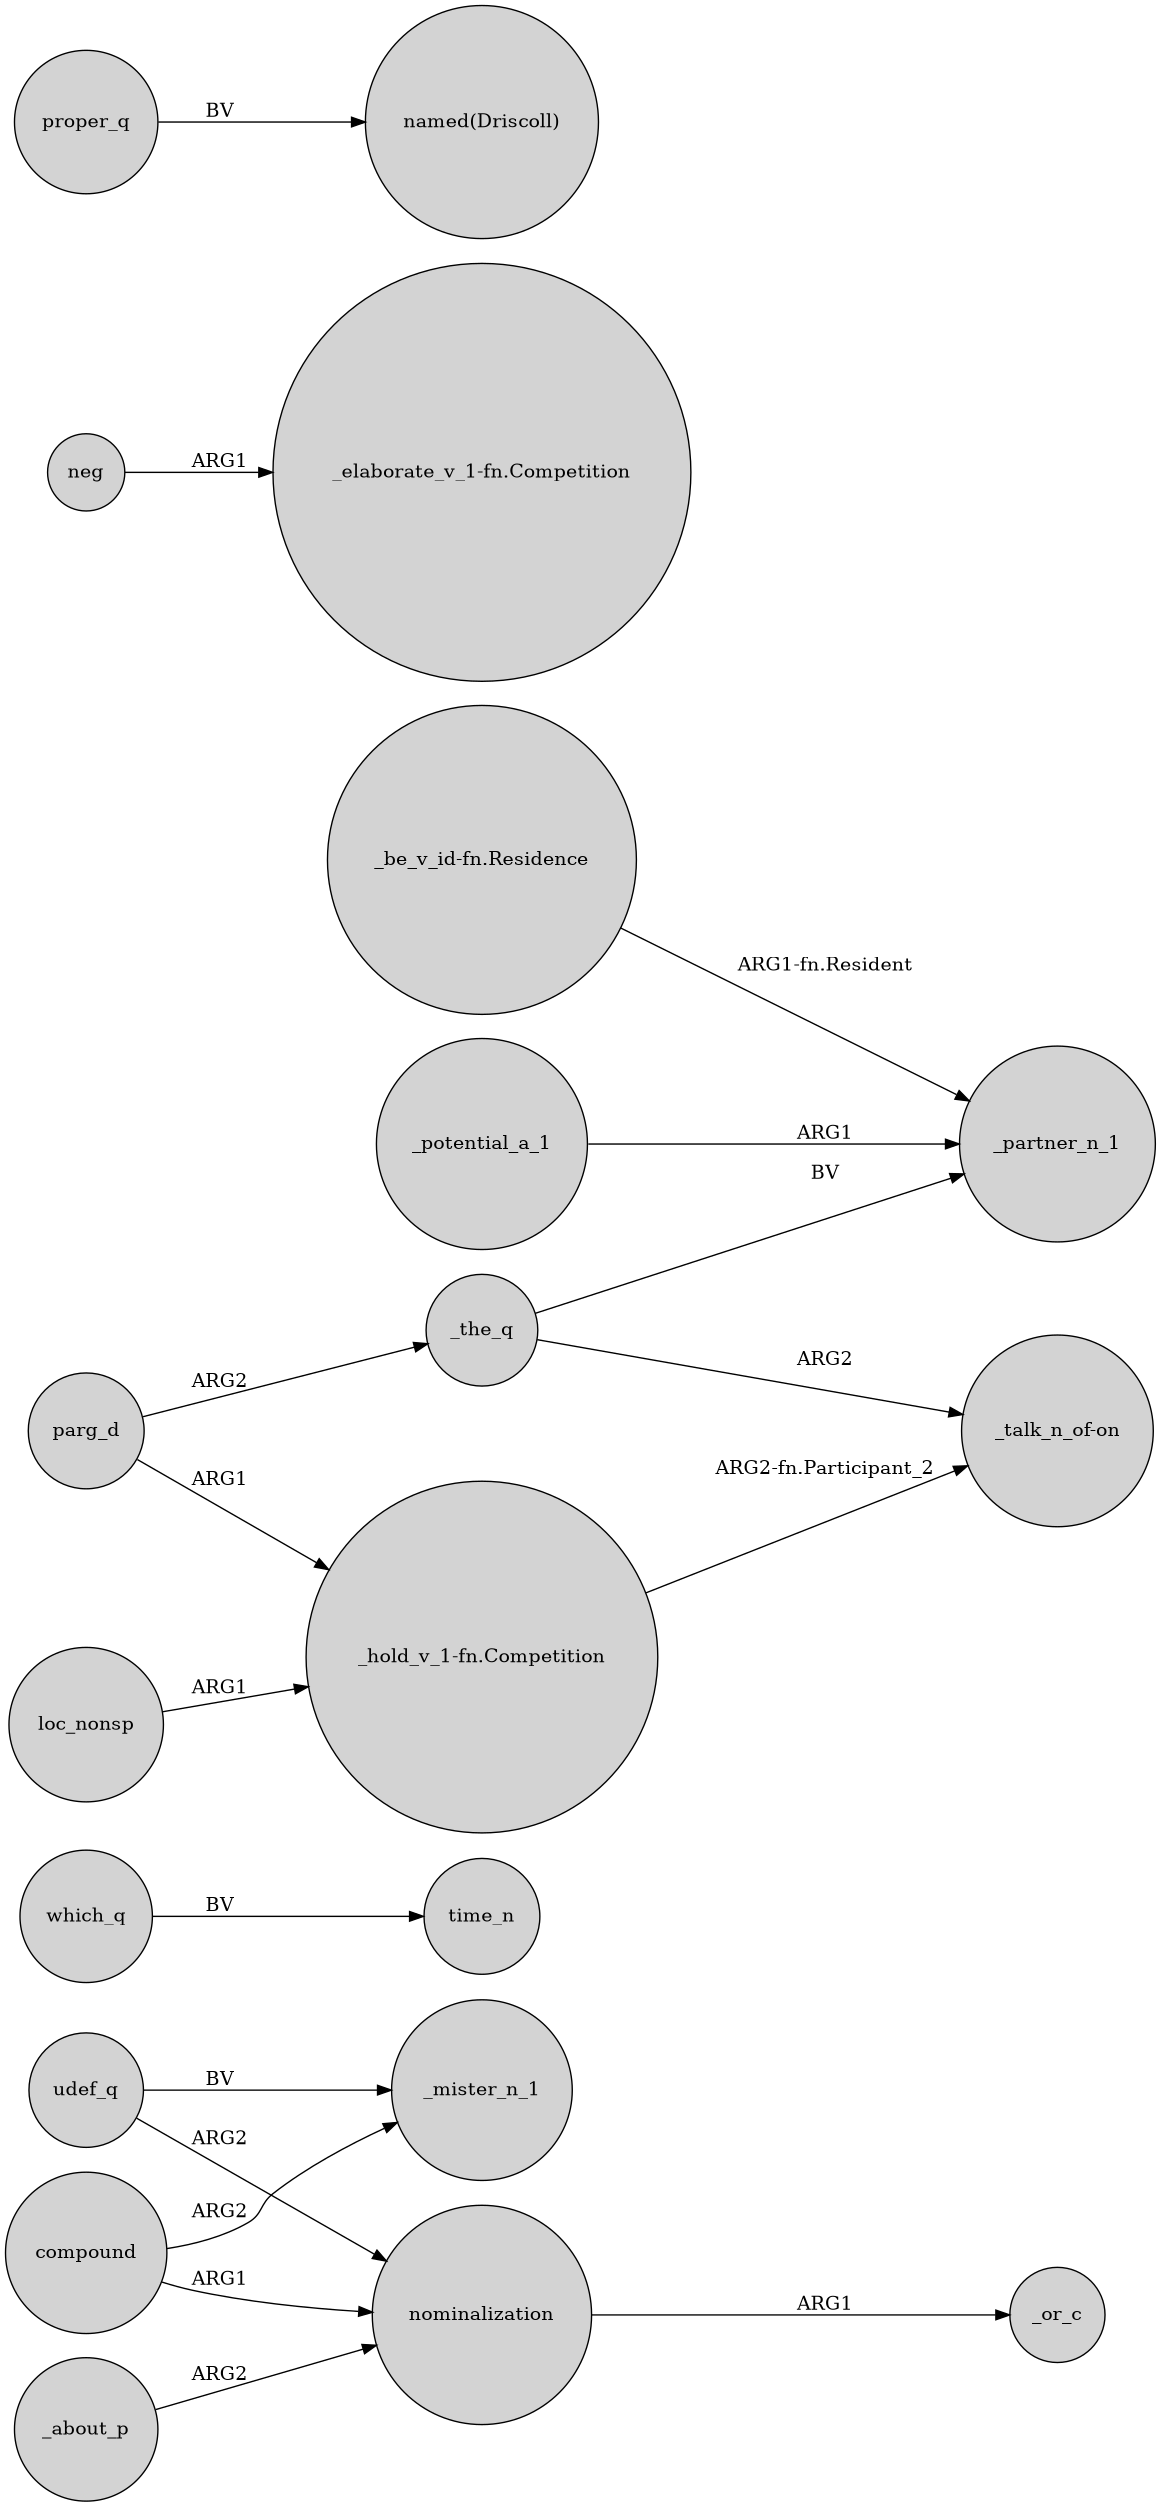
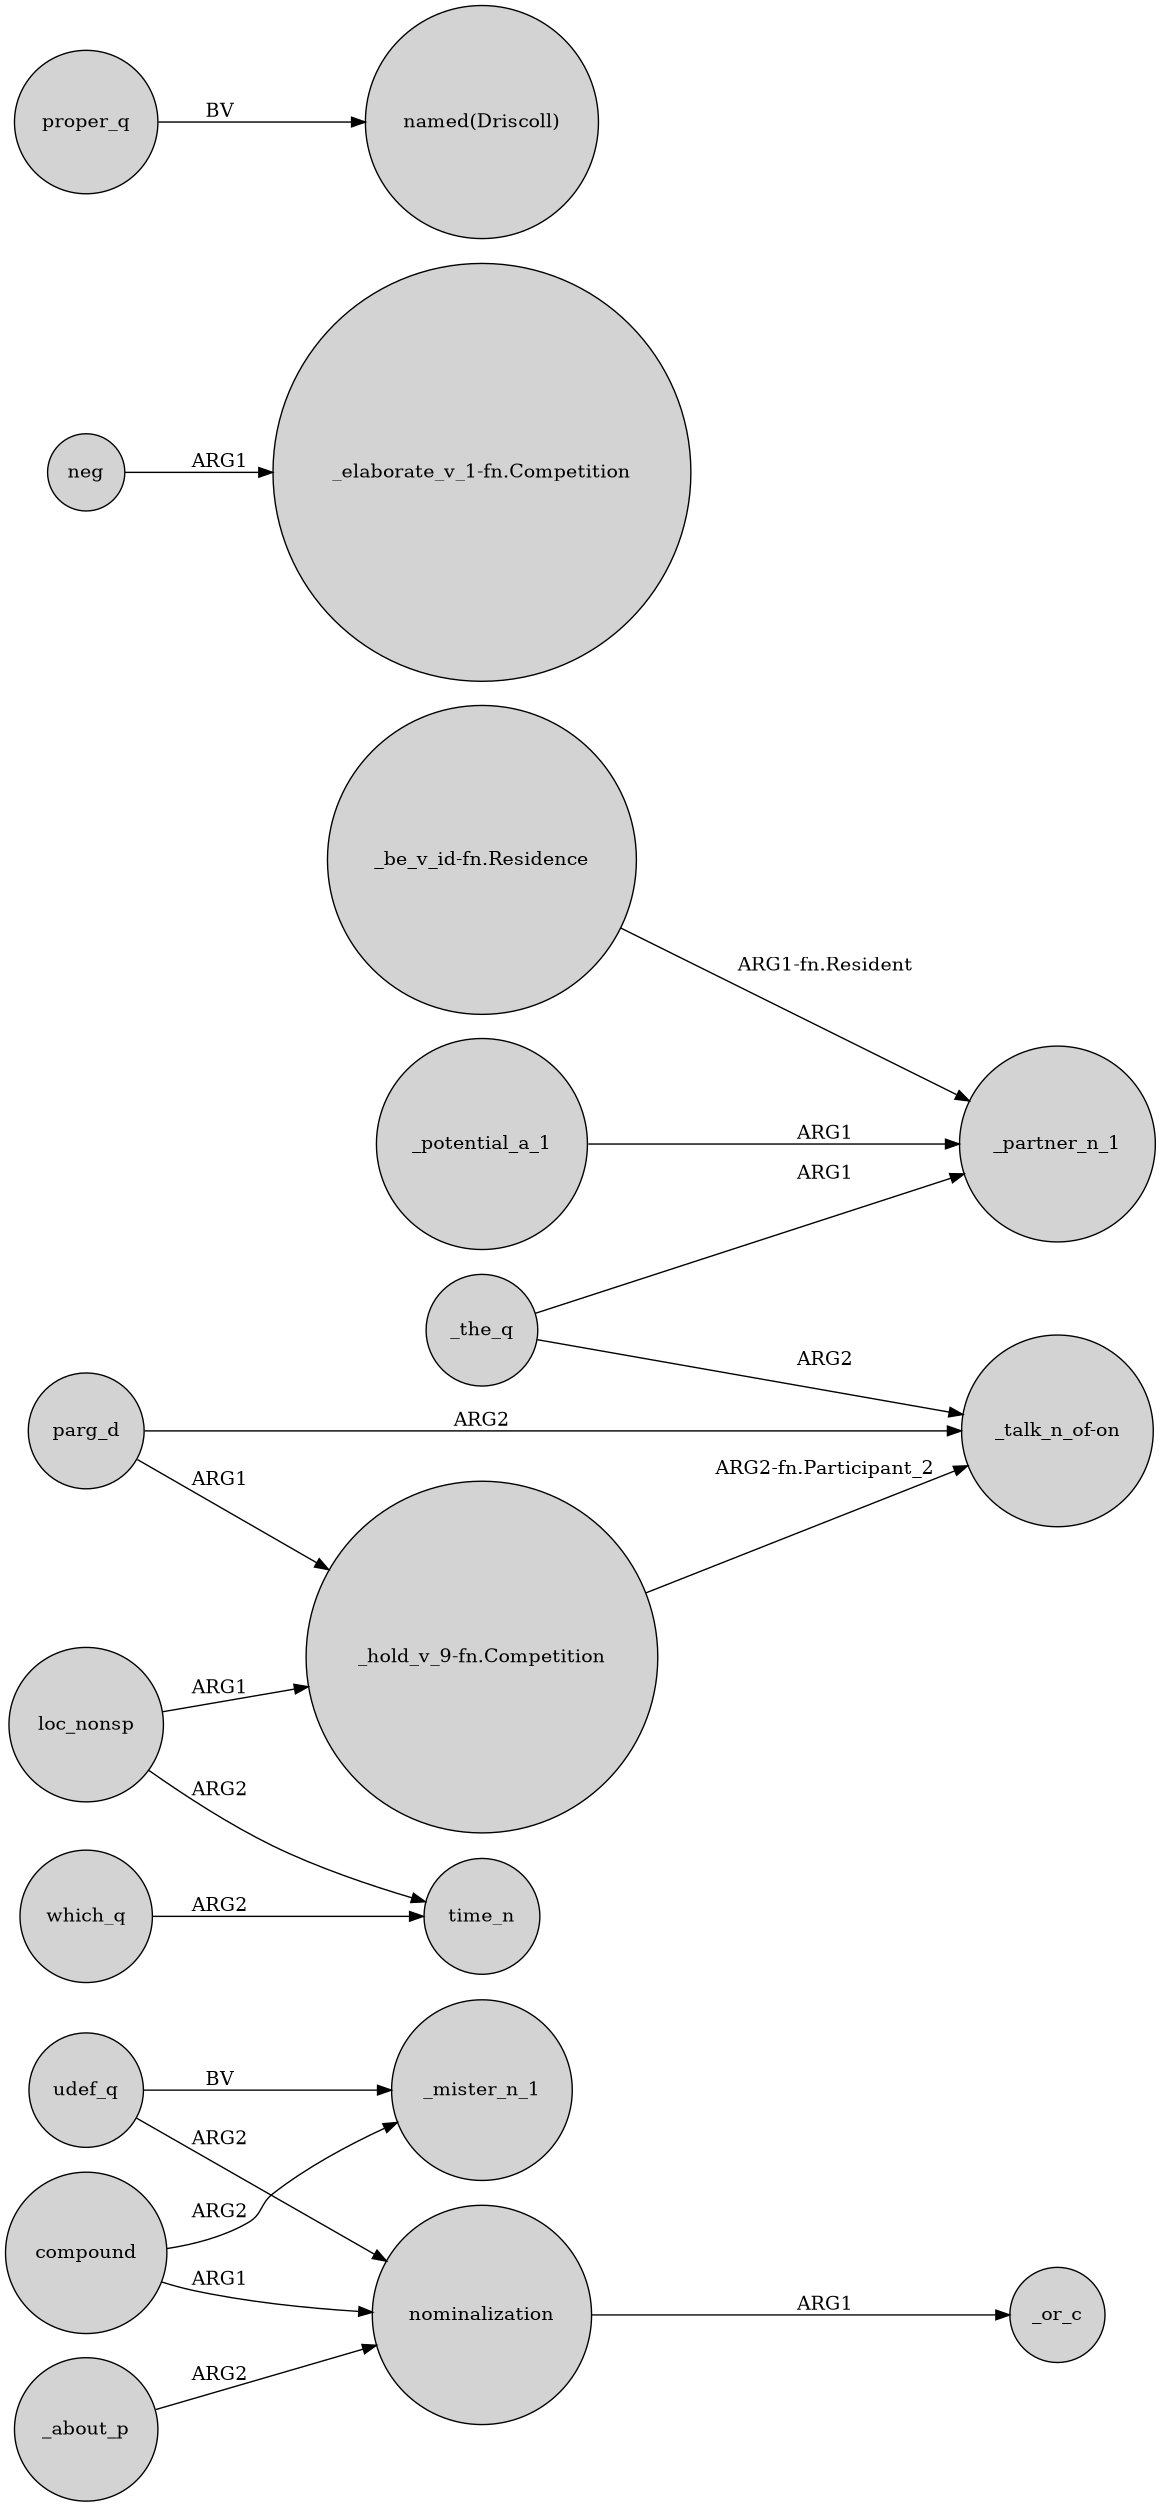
edge "_the_q" -> "_partner_n_1": label "BV" -> "ARG1"
edge "parg_d" -> "_the_q": now "parg_d" -> "_talk_n_of-on"
node "_hold_v_1-fn.Competition": label "_hold_v_1-fn.Competition" -> "_hold_v_9-fn.Competition"
edge "loc_nonsp" -> "time_n": added, label "ARG2"
edge "which_q" -> "time_n": label "BV" -> "ARG2"
